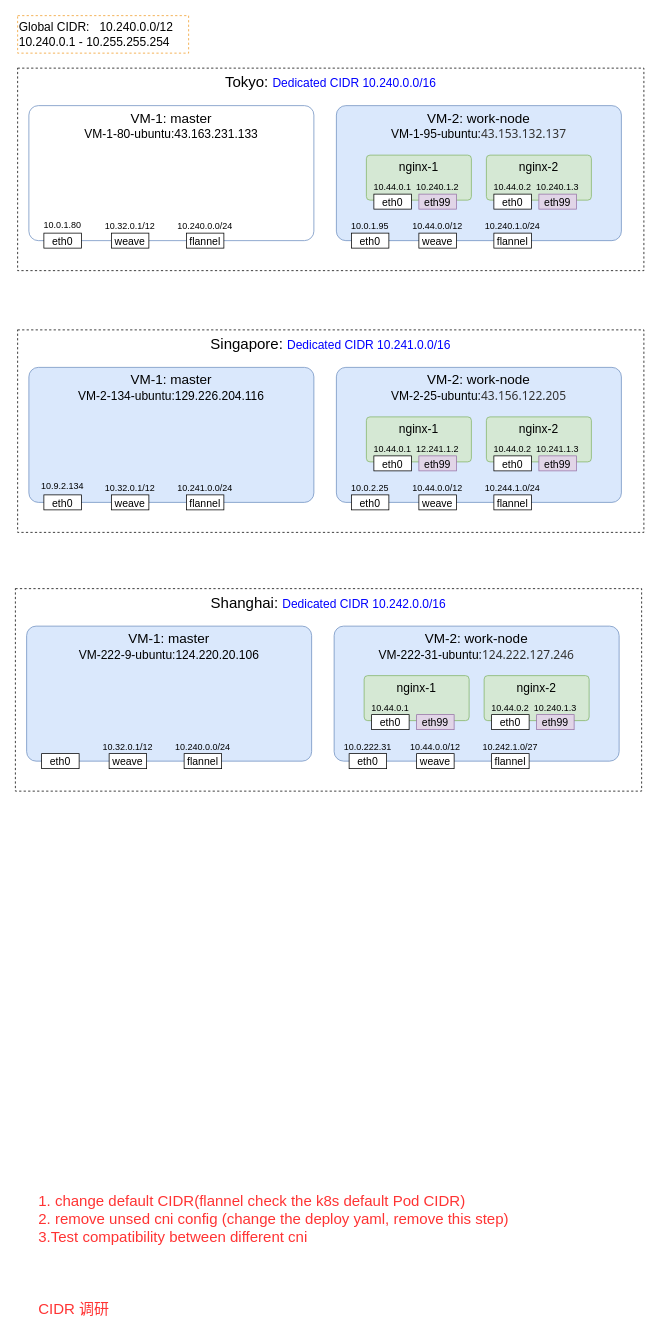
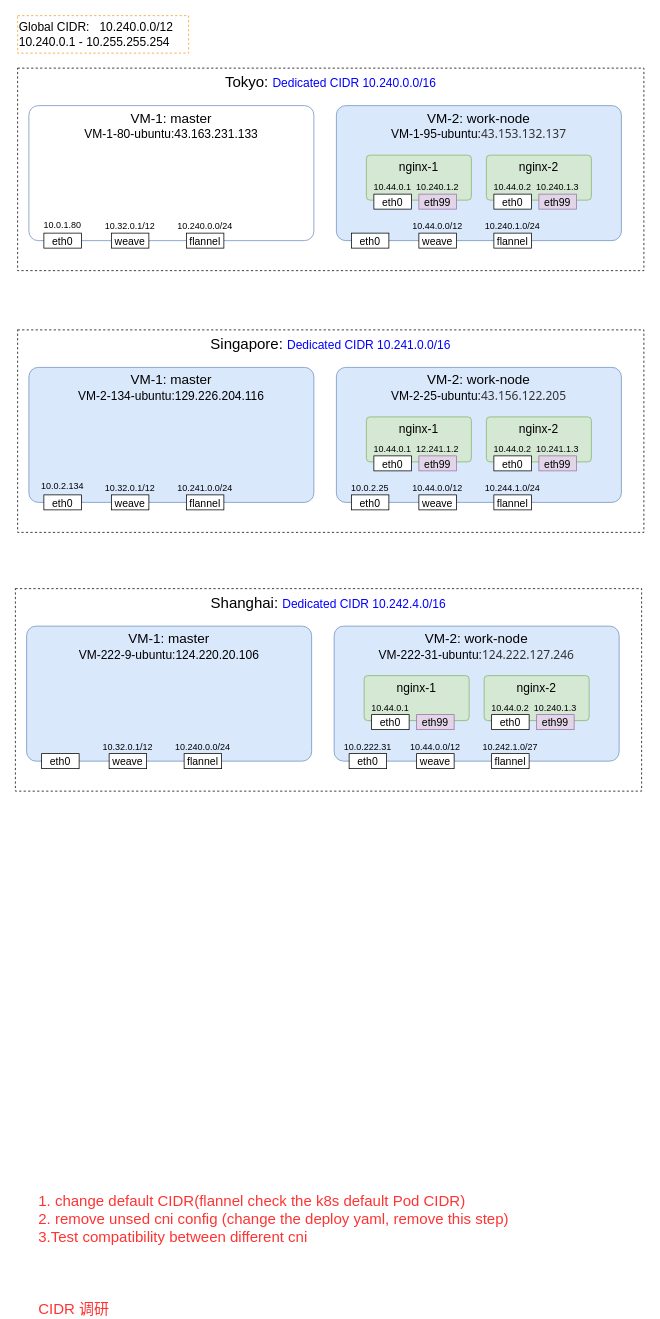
node "10.0.1.95": removed
node "10.9.2.134": label "10.9.2.134" -> "10.0.2.134"
node "Shanghai: Dedicated CIDR 10.242.0.0/16": label "Shanghai: Dedicated CIDR 10.242.0.0/16" -> "Shanghai: Dedicated CIDR 10.242.4.0/16"
